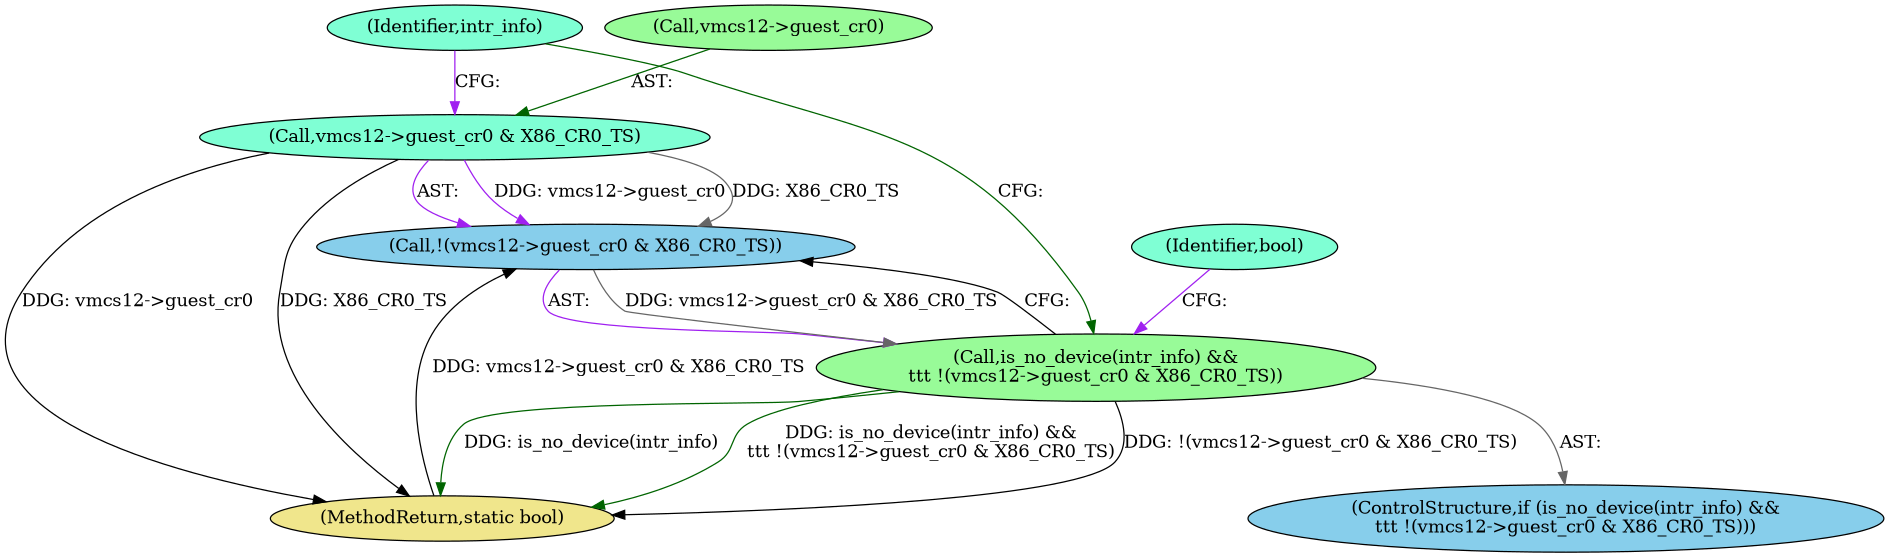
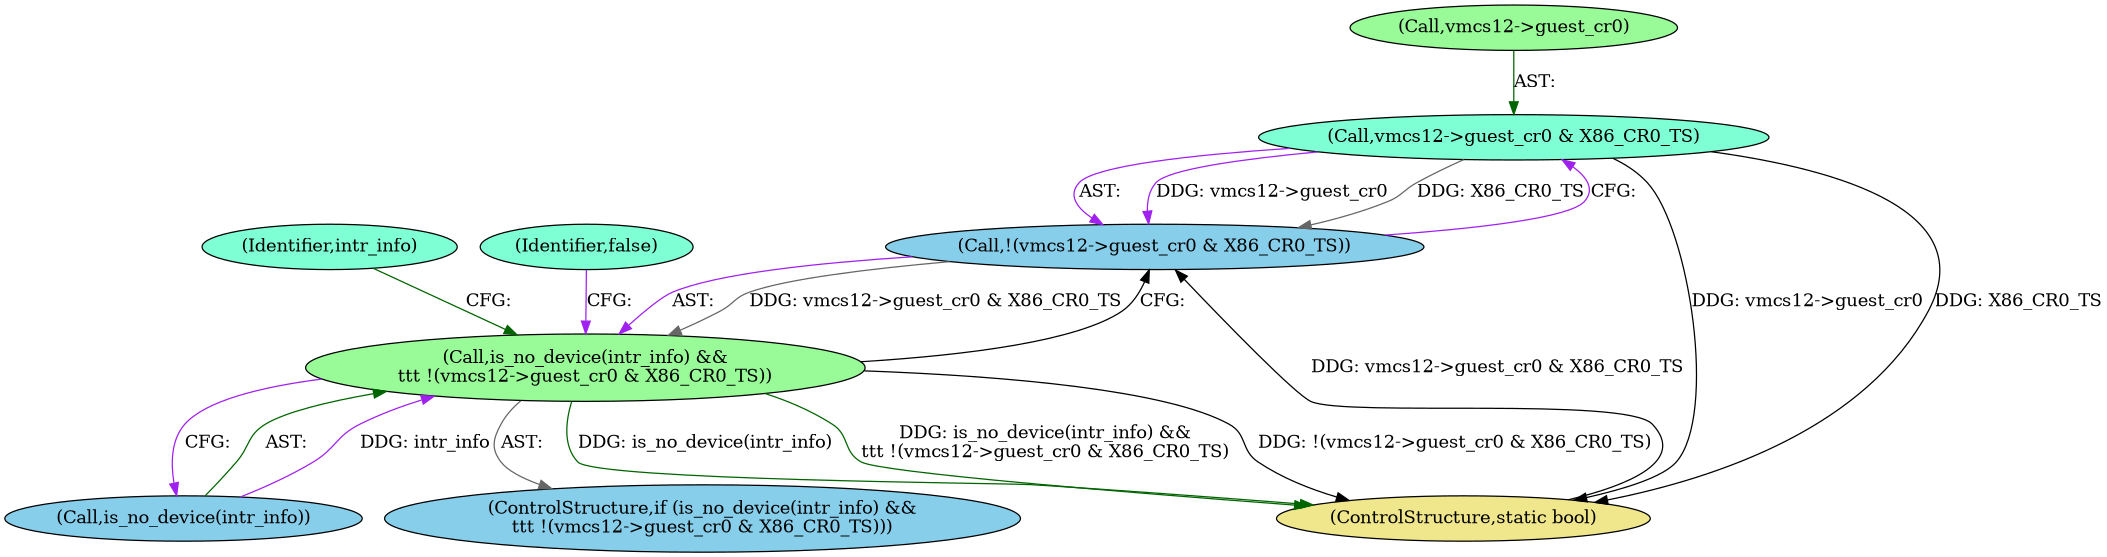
edge "(Identifier,intr_info)" -> "(Call,vmcs12->guest_cr0 & X86_CR0_TS)": now "(Call,!(vmcs12->guest_cr0 & X86_CR0_TS))" -> "(Call,vmcs12->guest_cr0 & X86_CR0_TS)"
node "(Identifier,bool)": label "(Identifier,bool)" -> "(Identifier,false)"
node "(Call,is_no_device(intr_info))": added
node "(MethodReturn,static bool)": label "(MethodReturn,static bool)" -> "(ControlStructure,static bool)"
